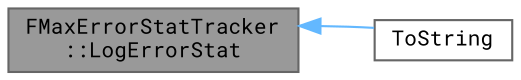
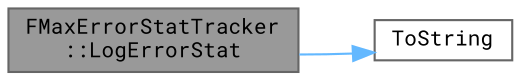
edge "ToString" -> "FMaxErrorStatTracker ::LogErrorStat": reversed
